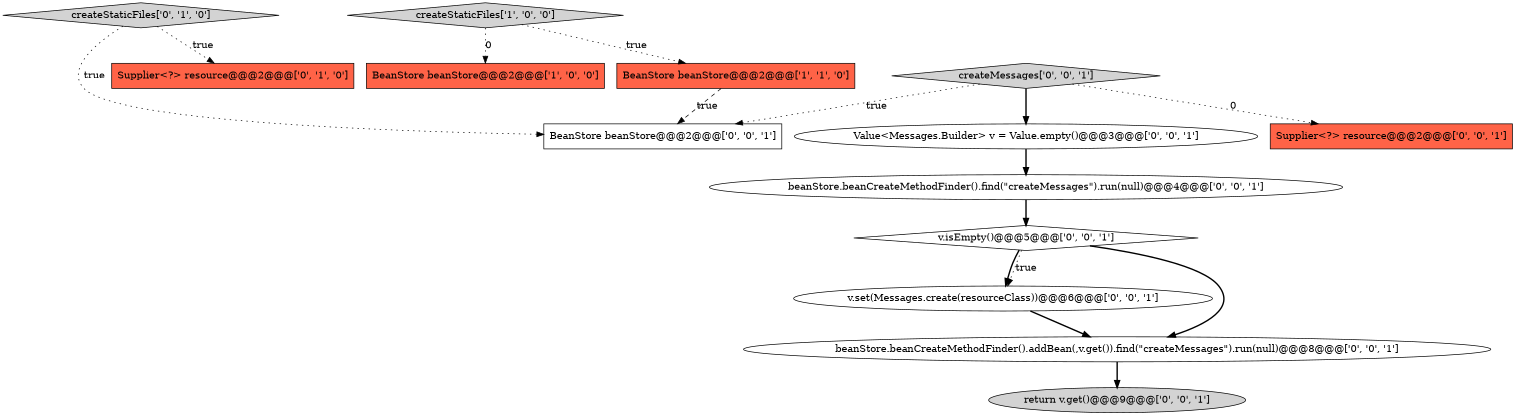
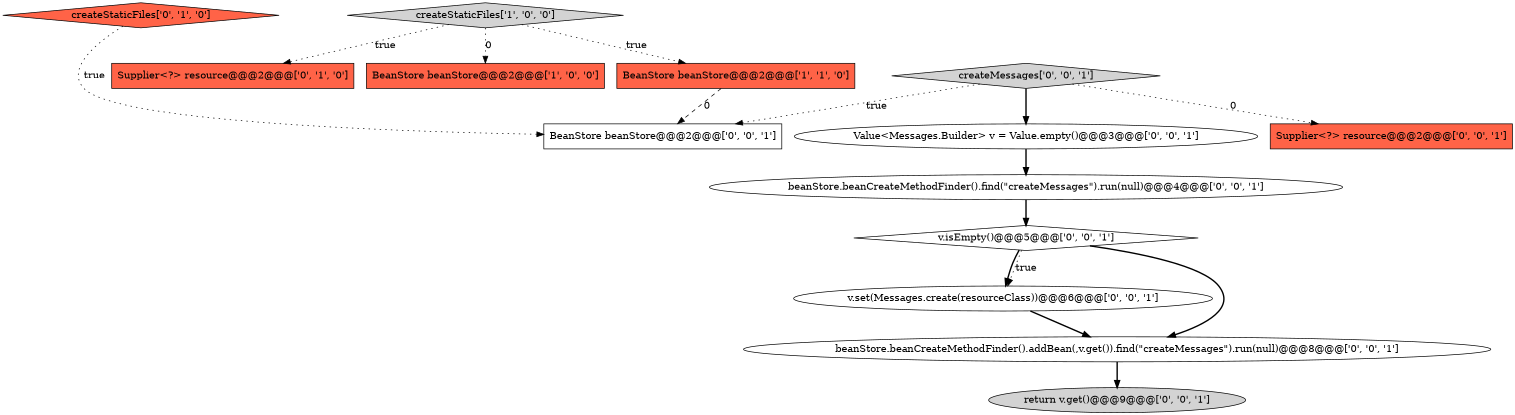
node "createStaticFiles['0', '1', '0']": fillcolor lightgray -> tomato
edge "createStaticFiles['0', '1', '0']" -> "Supplier<?> resource@@@2@@@['0', '1', '0']": now "createStaticFiles['1', '0', '0']" -> "Supplier<?> resource@@@2@@@['0', '1', '0']"
edge "BeanStore beanStore@@@2@@@['1', '1', '0']" -> "BeanStore beanStore@@@2@@@['0', '0', '1']": label "true" -> "0"
